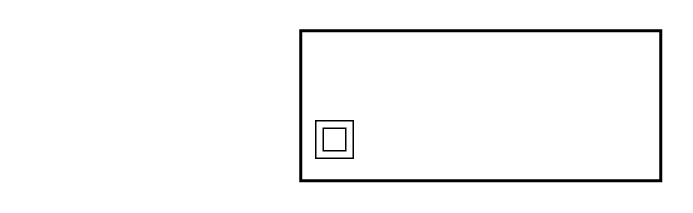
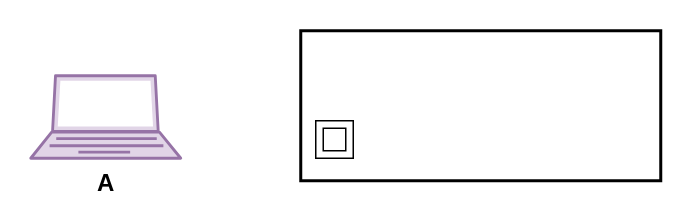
node "A": added
